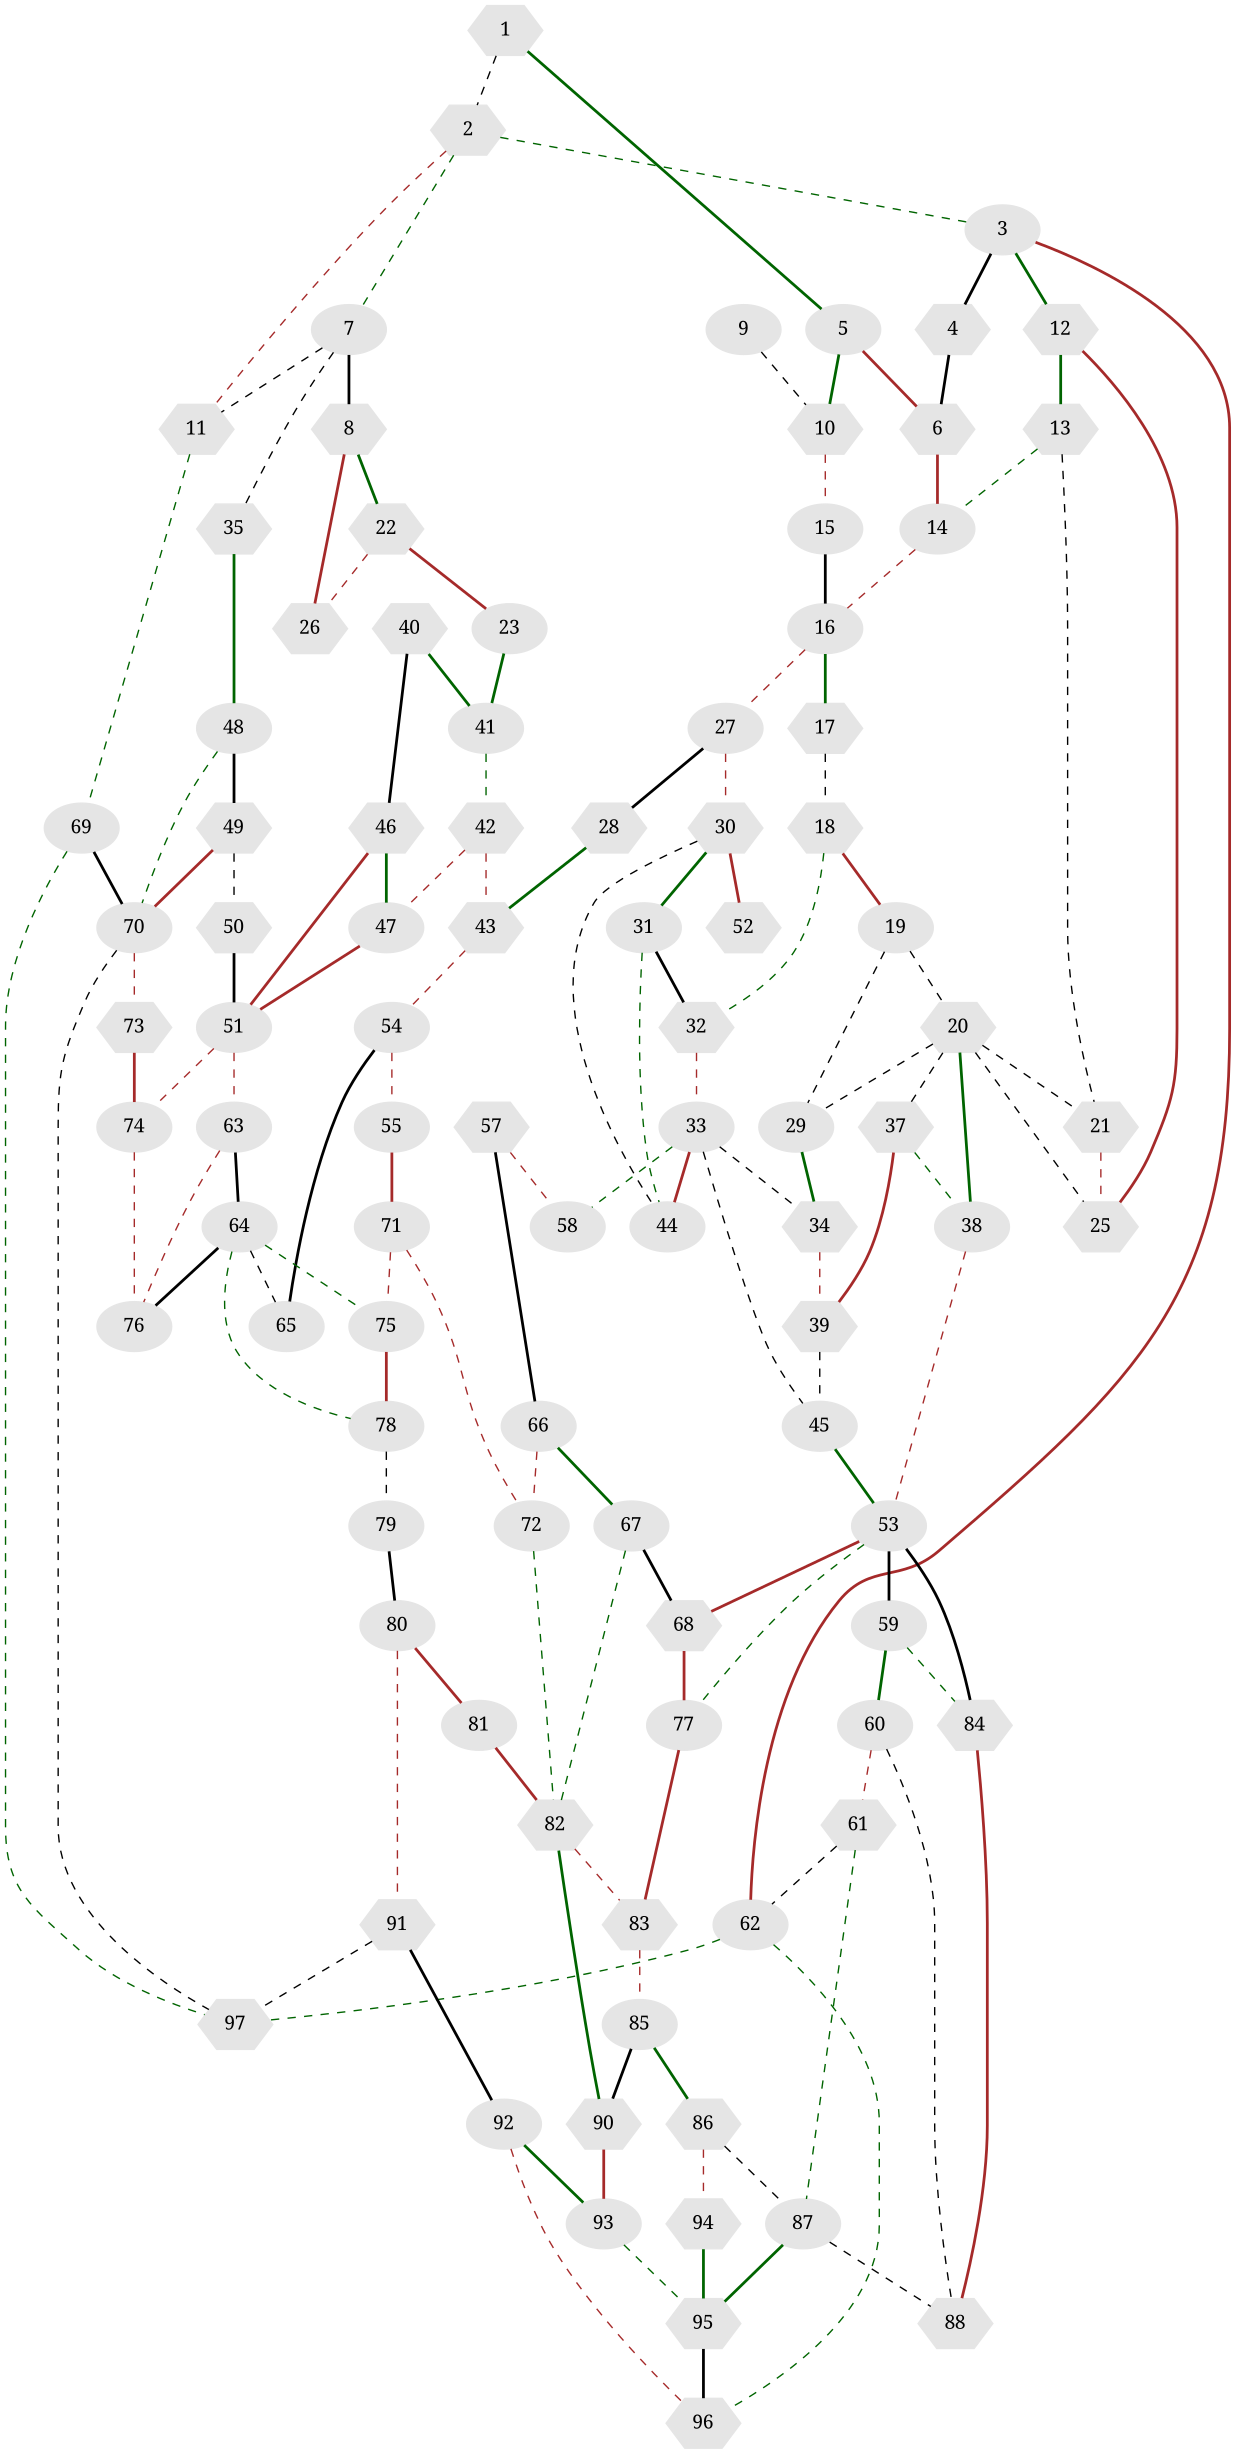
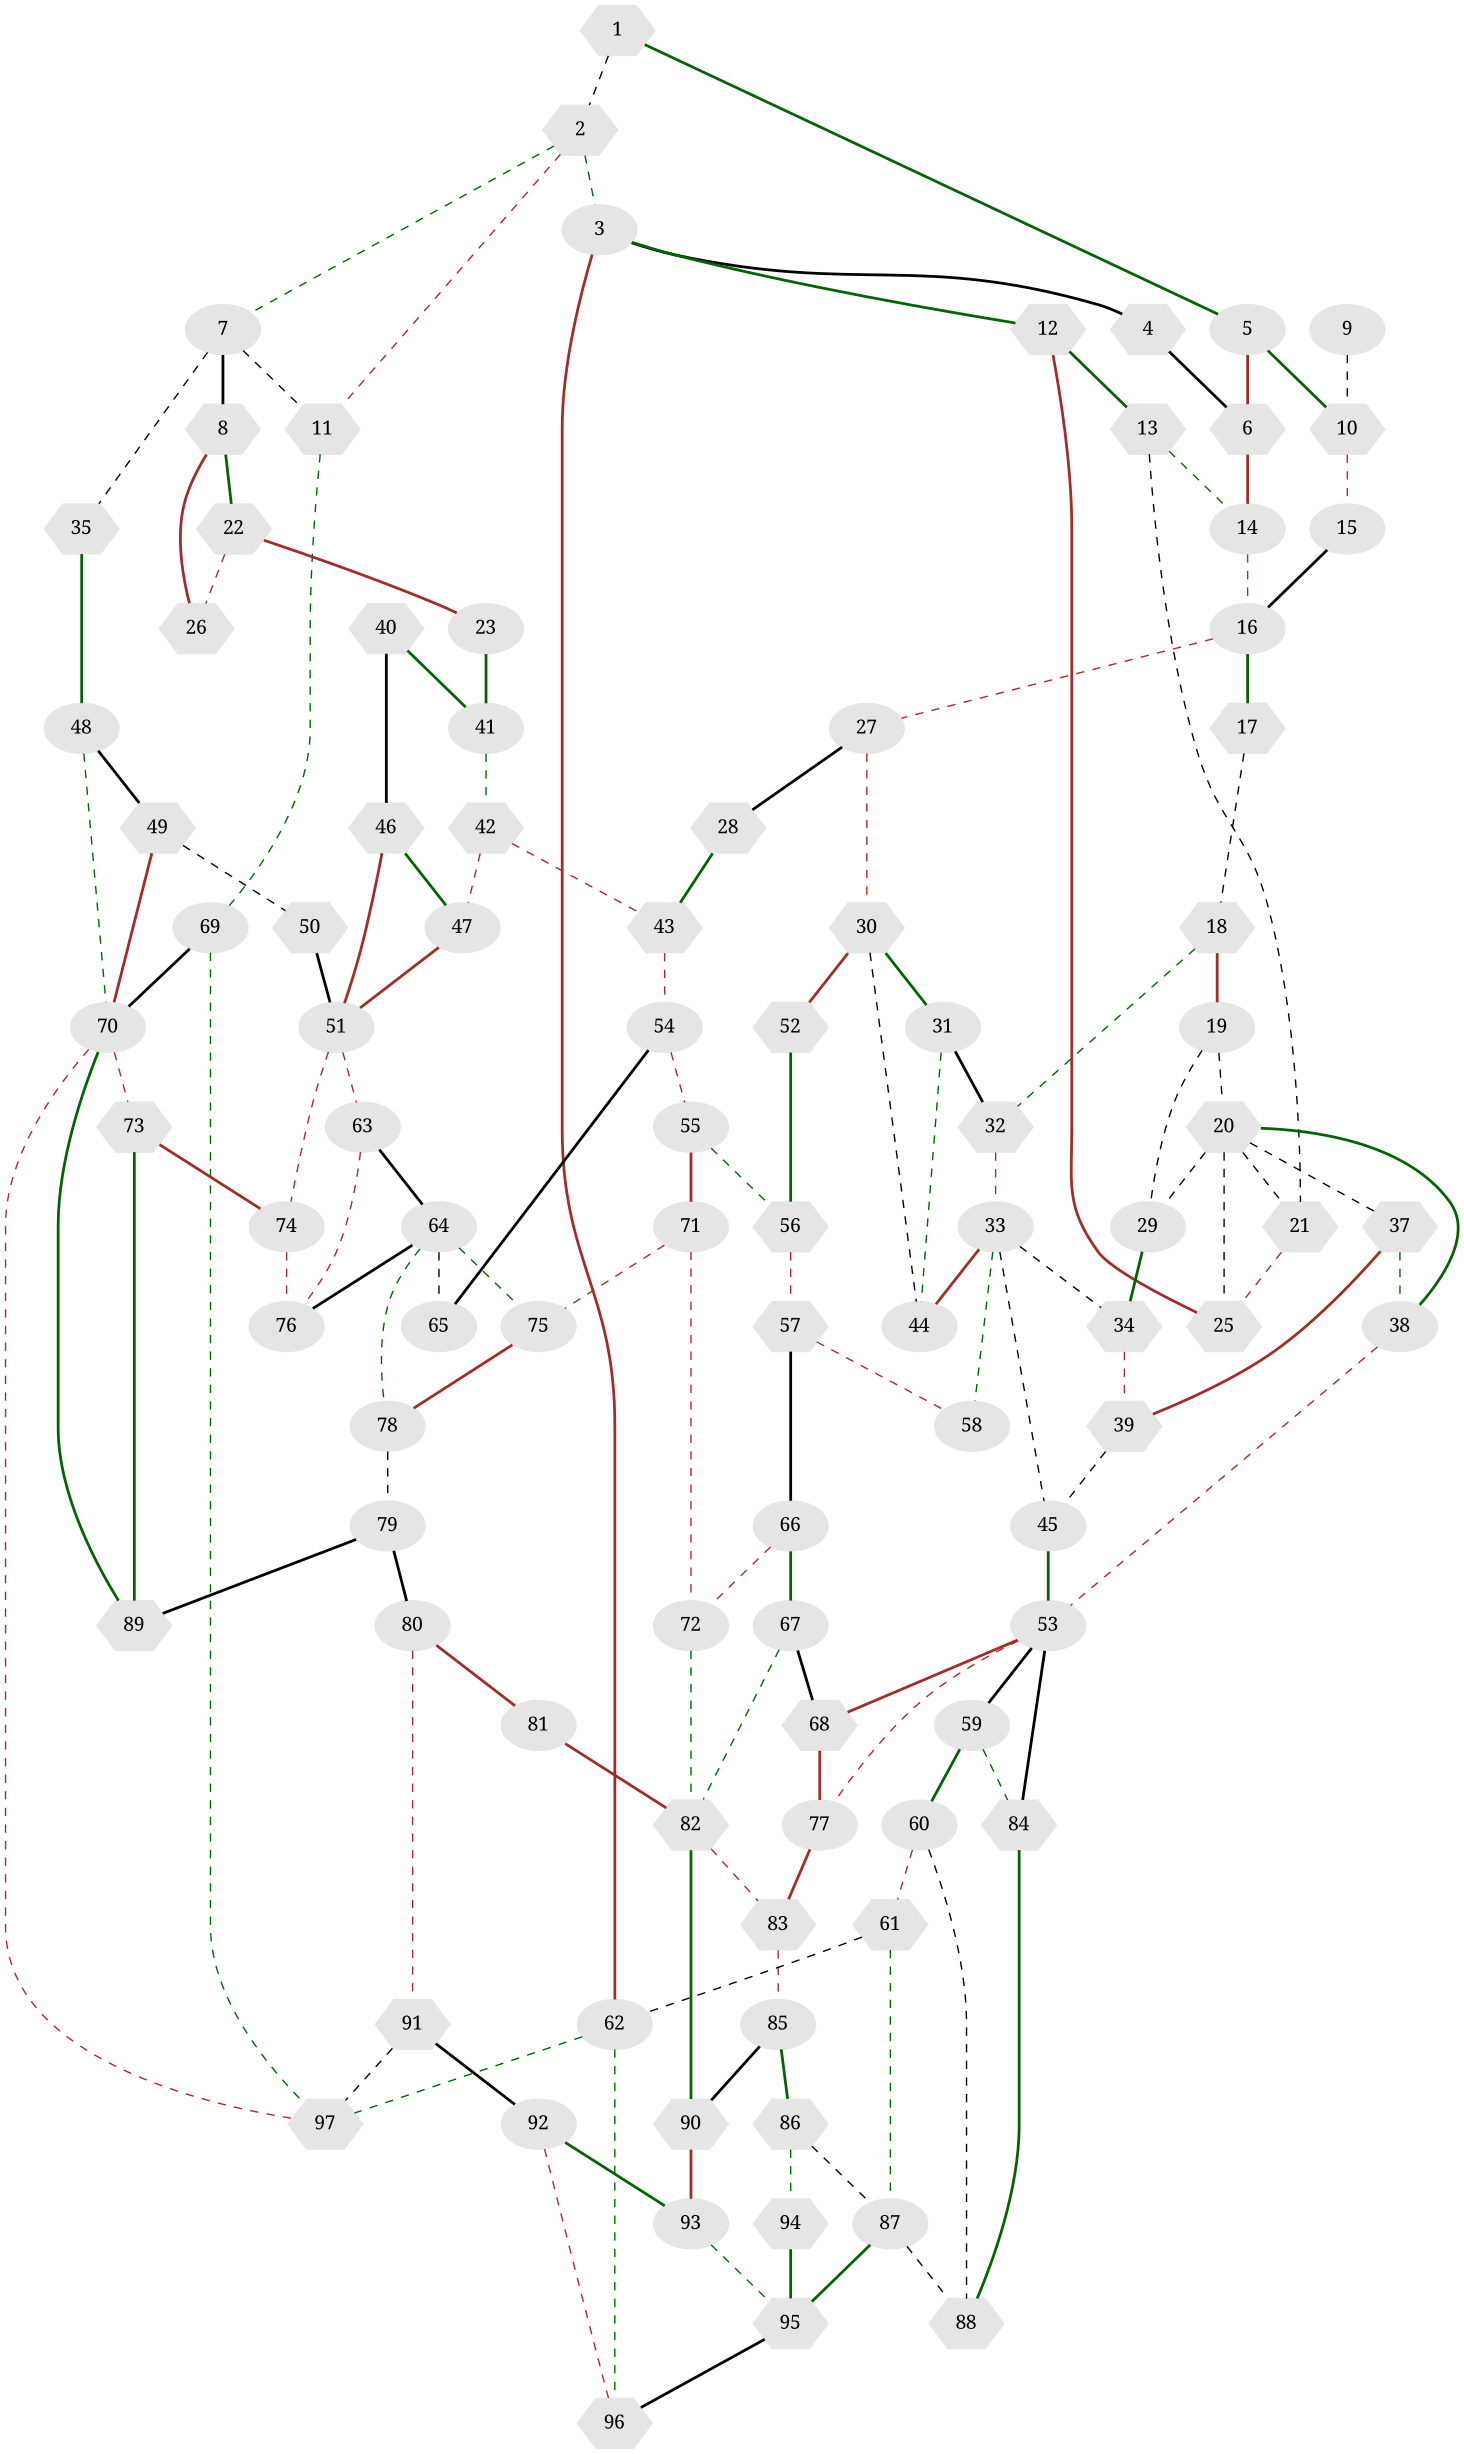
node "56": added
edge "70" -- "97": color black -> brown
edge "53" -- "77": color darkgreen -> brown
node "89": added
edge "84" -- "88": color brown -> darkgreen
edge "86" -- "94": color brown -> darkgreen
